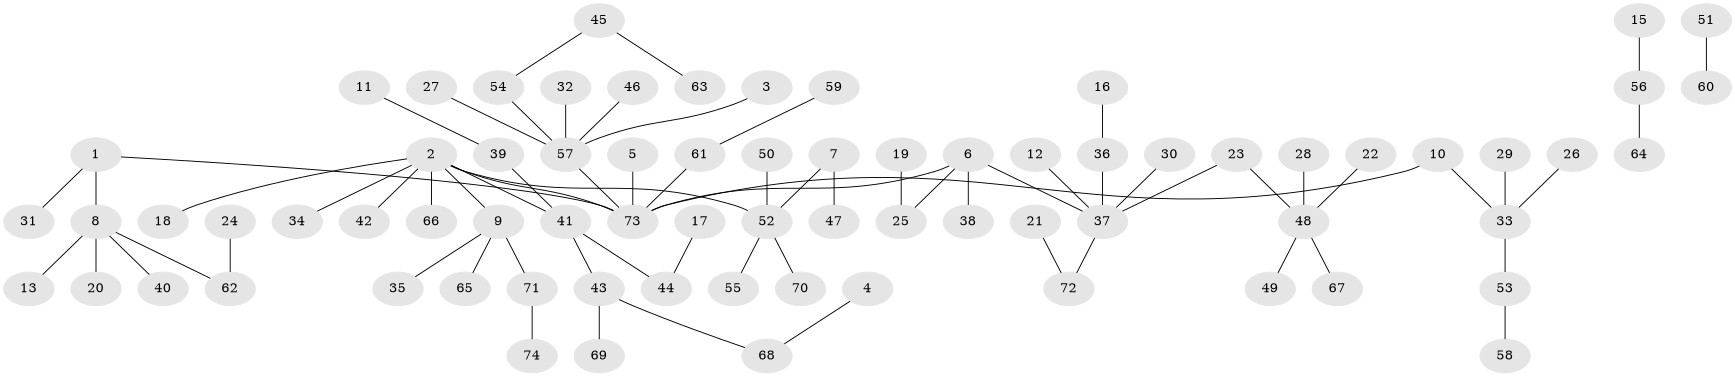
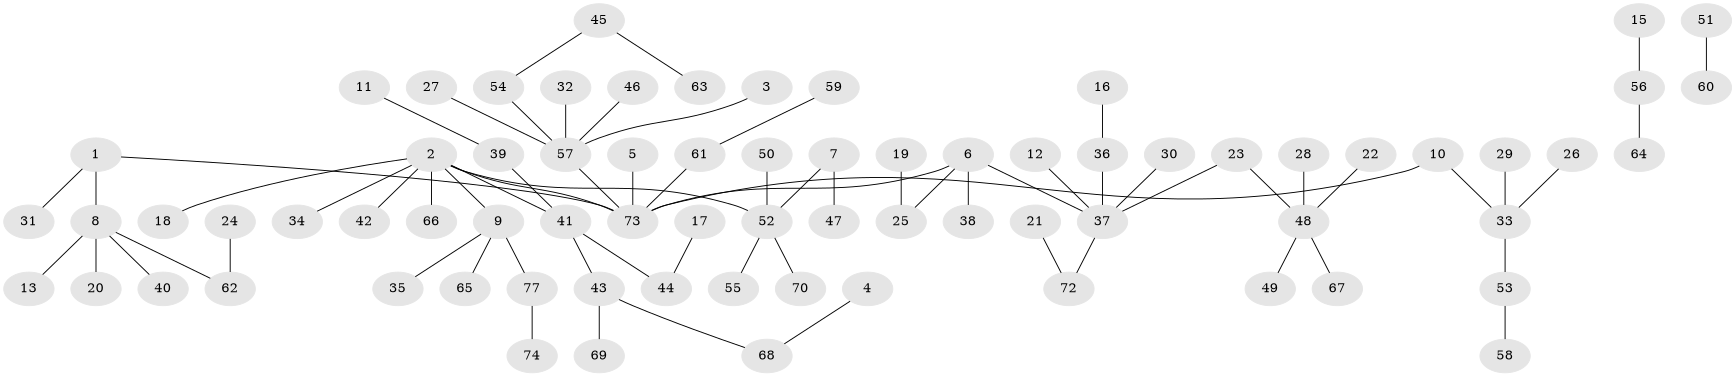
node "71": label "71" -> "77"
